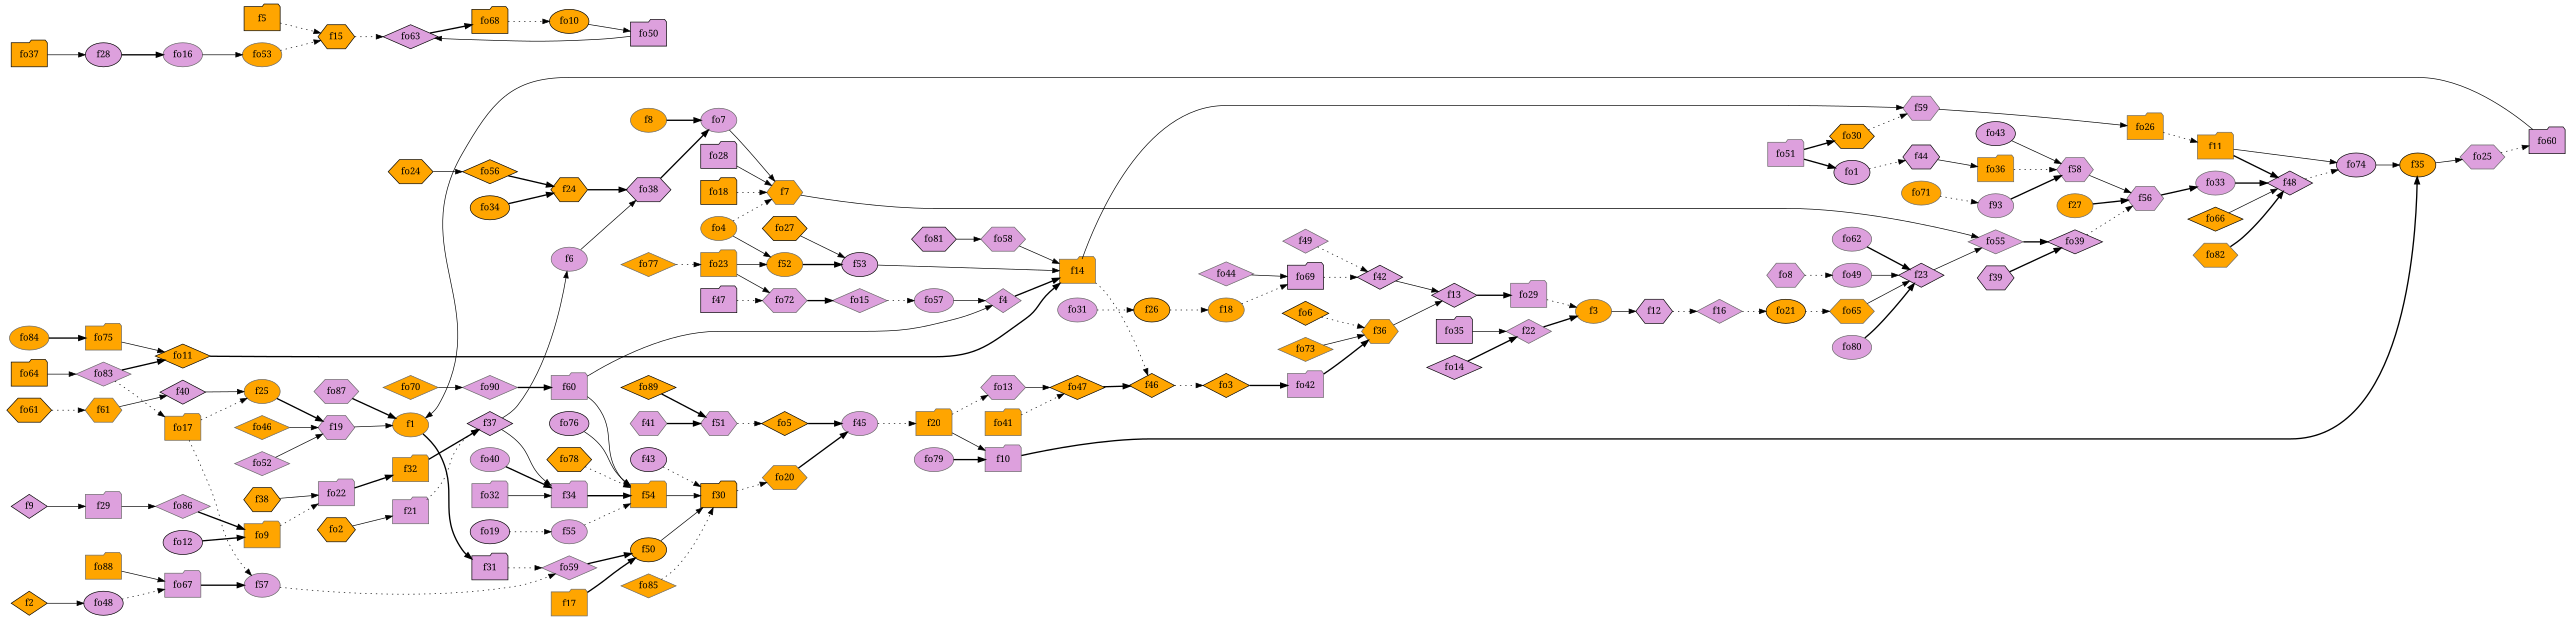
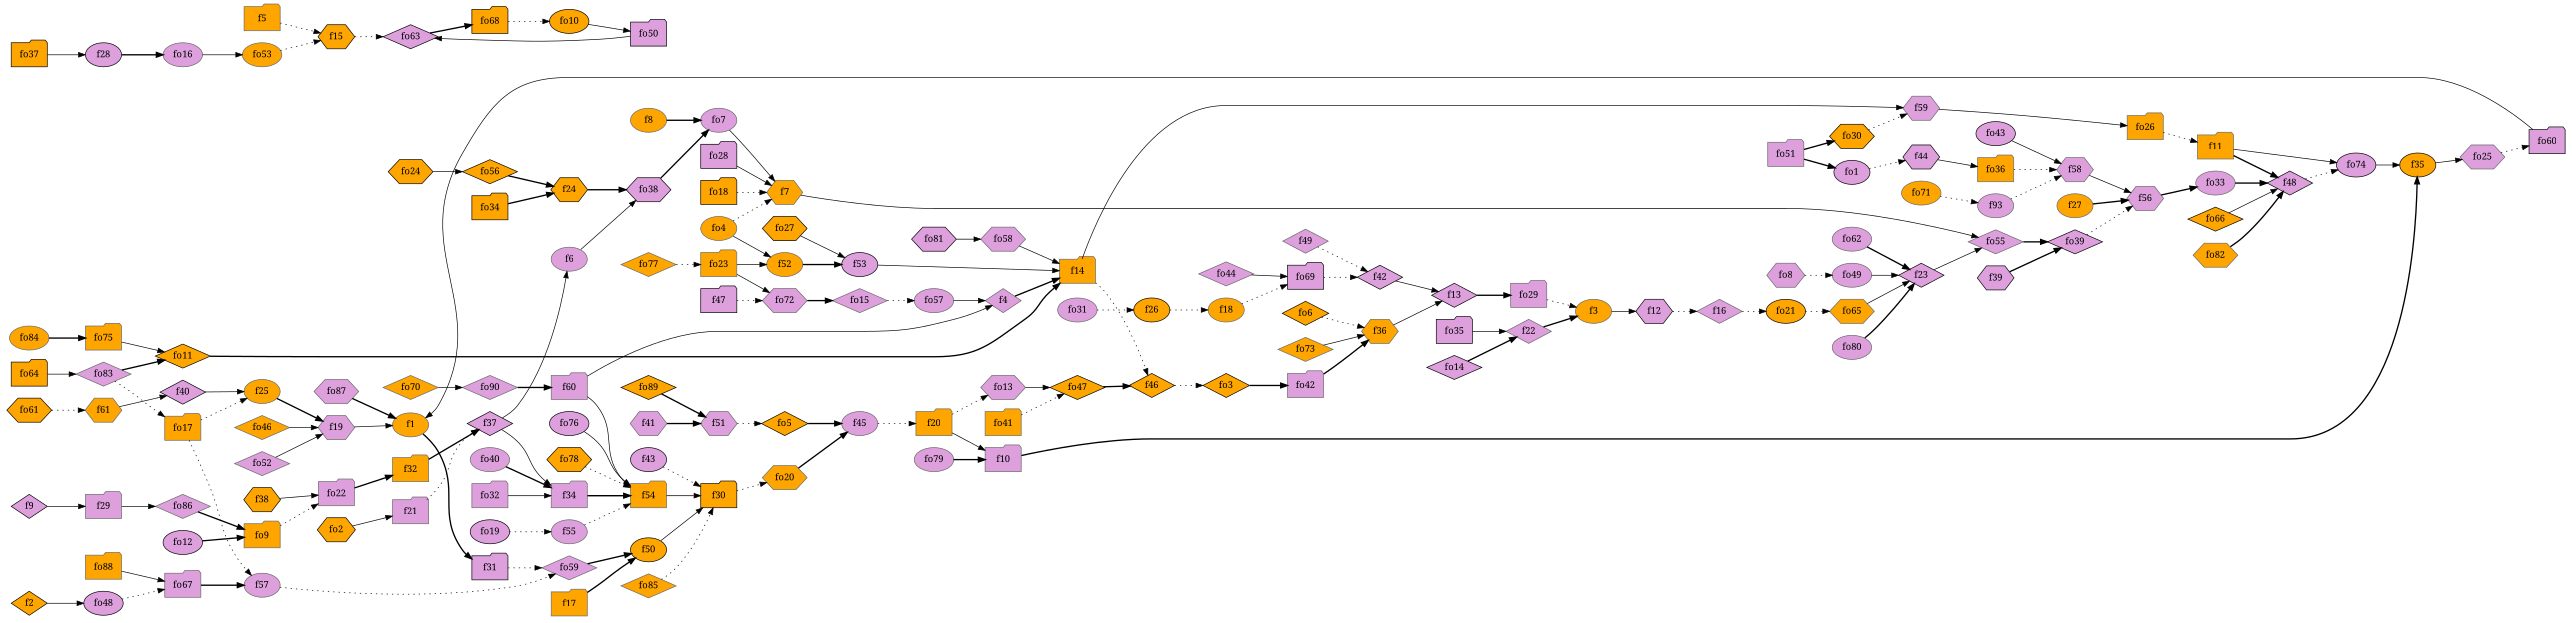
node "f5": color black -> gray40
edge "f93" -> "f58": style bold -> dotted
node "fo34": shape ellipse -> folder
